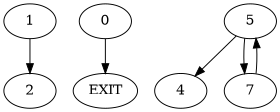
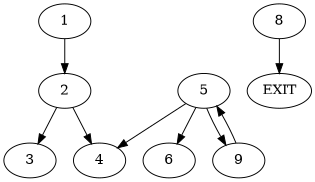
node "0": label "0" -> "8"
node "7": label "7" -> "9"
edge "2" -> "4": added
node "3": added
node "6": added
